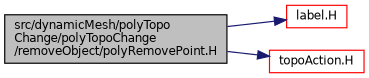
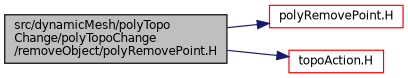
node "label.H": label "label.H" -> "polyRemovePoint.H"
